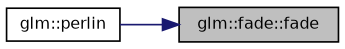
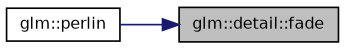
node "glm::fade::fade": label "glm::fade::fade" -> "glm::detail::fade"
